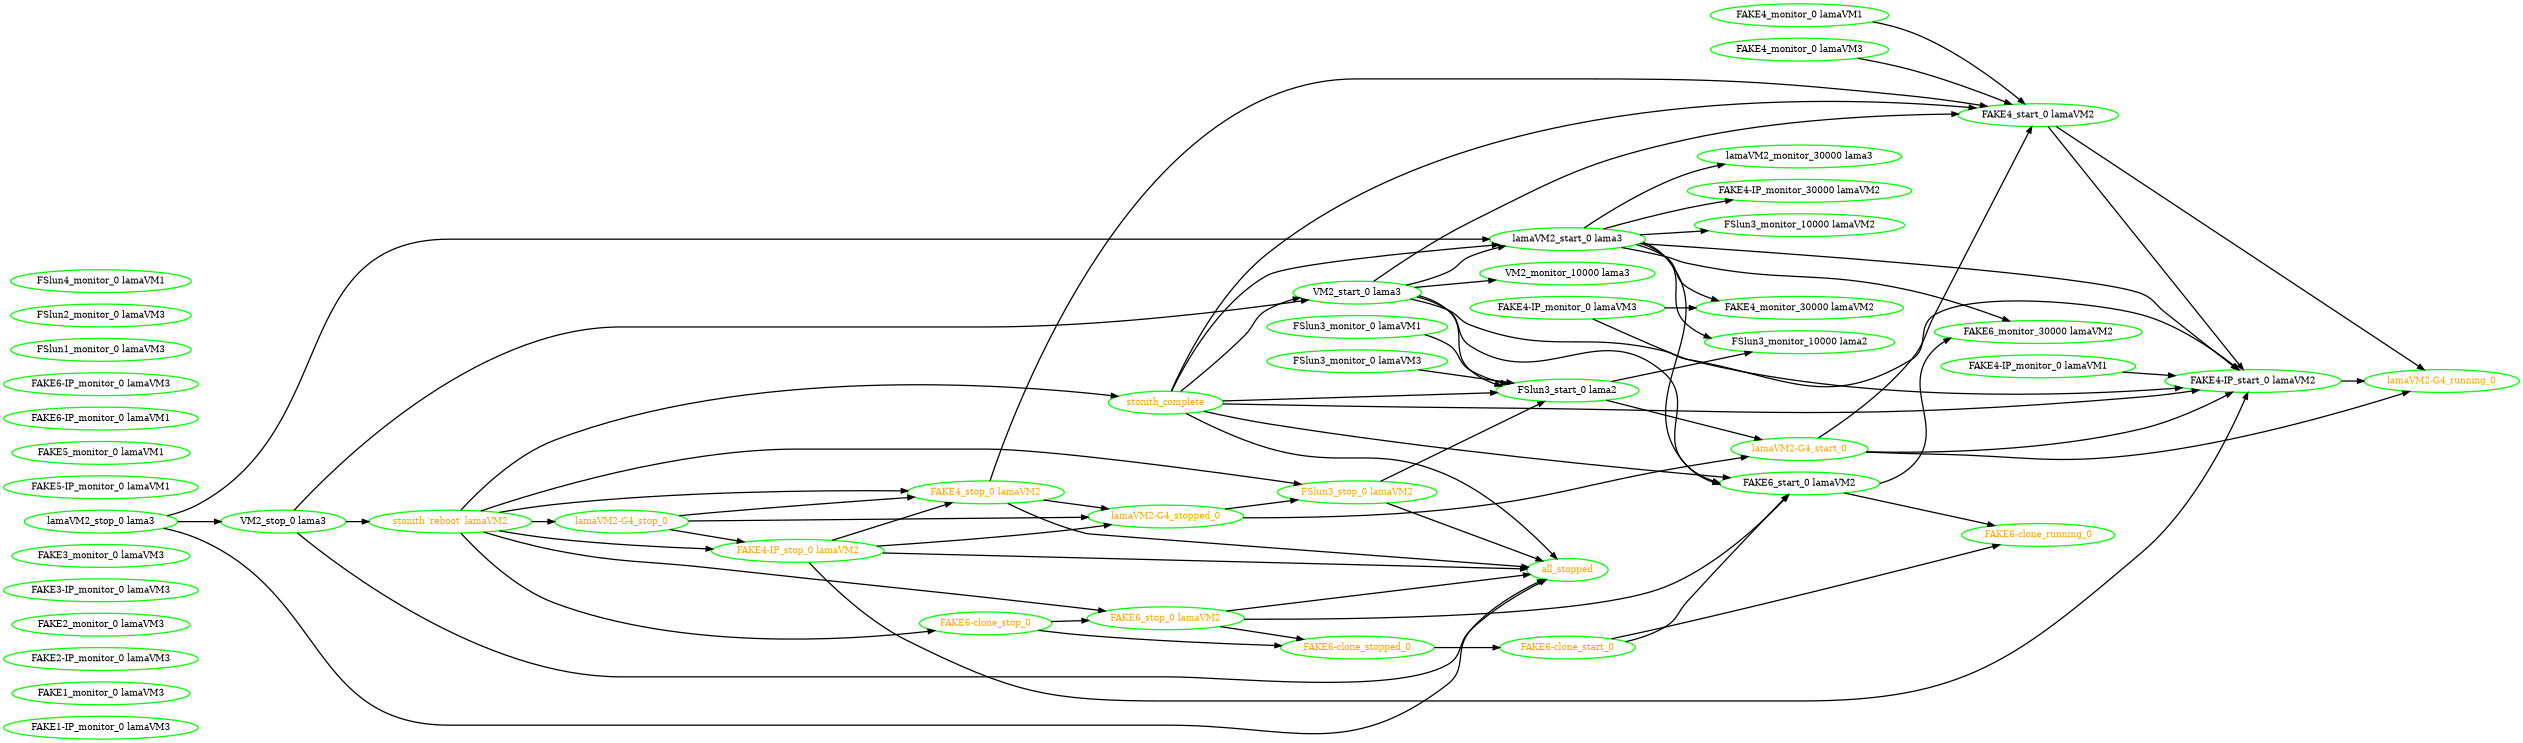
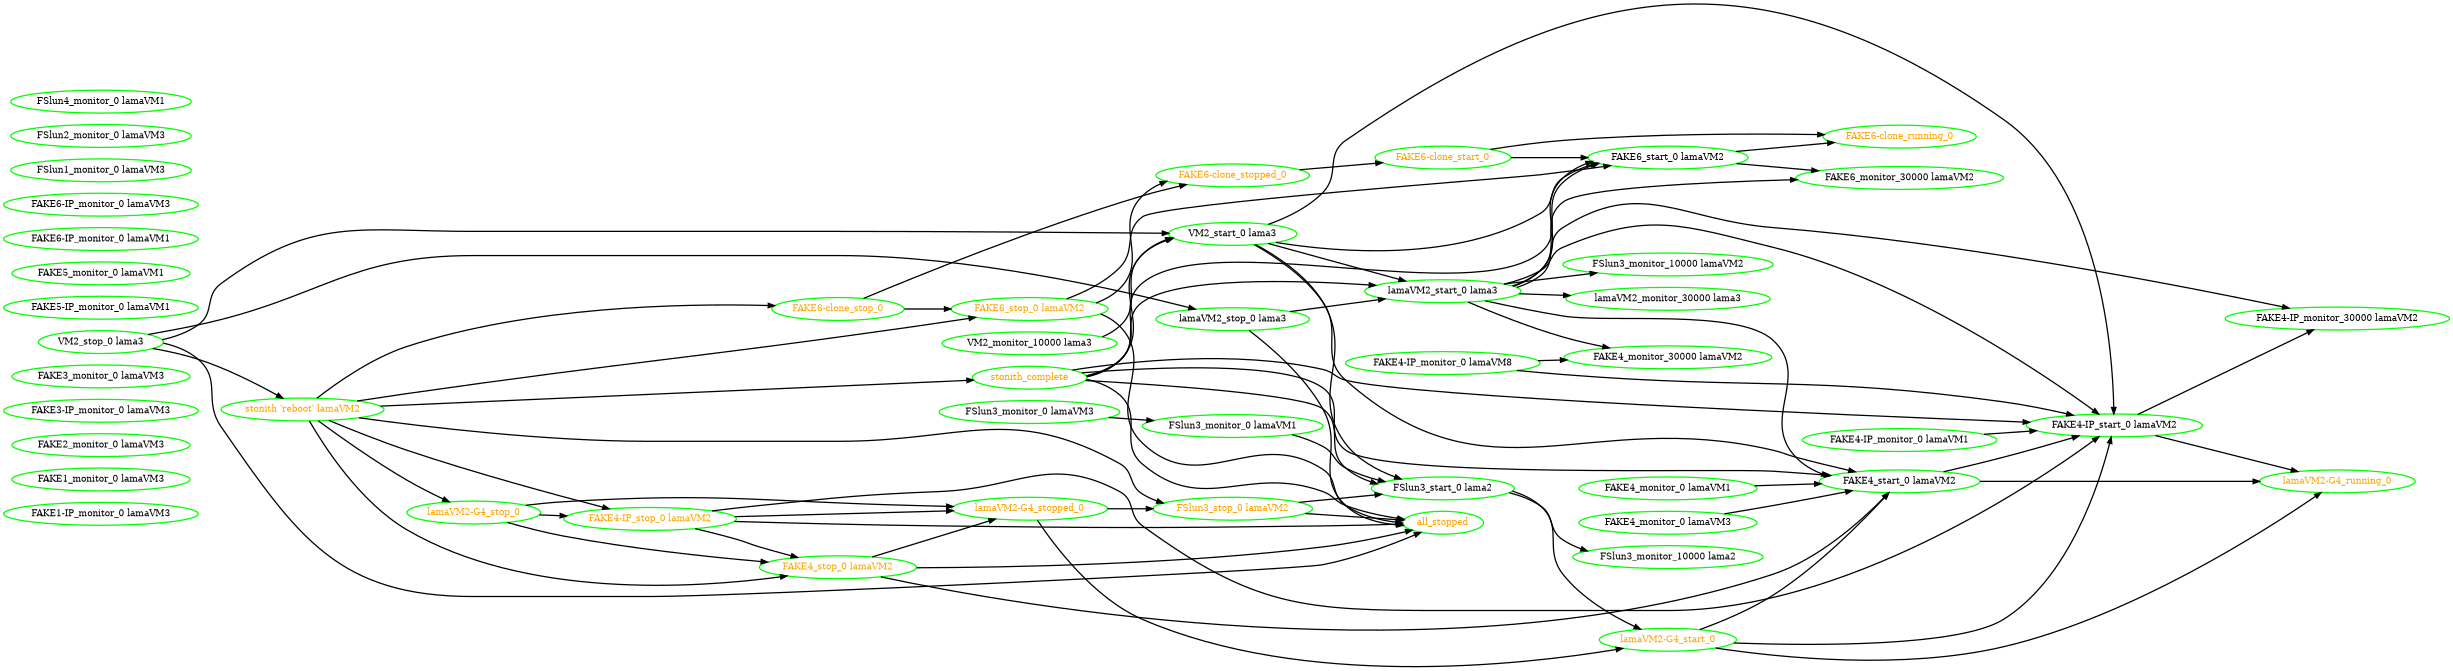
edge "VM2_start_0 lama3" -> "VM2_monitor_10000 lama3": reversed
edge "lamaVM2_start_0 lama3" -> "FSlun3_monitor_10000 lama2": now "lamaVM2_start_0 lama3" -> "FAKE4_start_0 lamaVM2"
node "FAKE4-IP_monitor_0 lamaVM3": label "FAKE4-IP_monitor_0 lamaVM3" -> "FAKE4-IP_monitor_0 lamaVM8"
edge "FAKE4-IP_start_0 lamaVM2" -> "FAKE4-IP_monitor_30000 lamaVM2": added
edge "FSlun3_monitor_0 lamaVM3" -> "FSlun3_start_0 lama2": now "FSlun3_monitor_0 lamaVM3" -> "FSlun3_monitor_0 lamaVM1"
edge "lamaVM2_stop_0 lama3" -> "VM2_stop_0 lama3": reversed
node "FAKE2-IP_monitor_0 lamaVM3": removed
